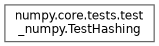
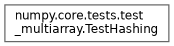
node "numpy.core.tests.test _numpy.TestHashing": label "numpy.core.tests.test _numpy.TestHashing" -> "numpy.core.tests.test _multiarray.TestHashing"
